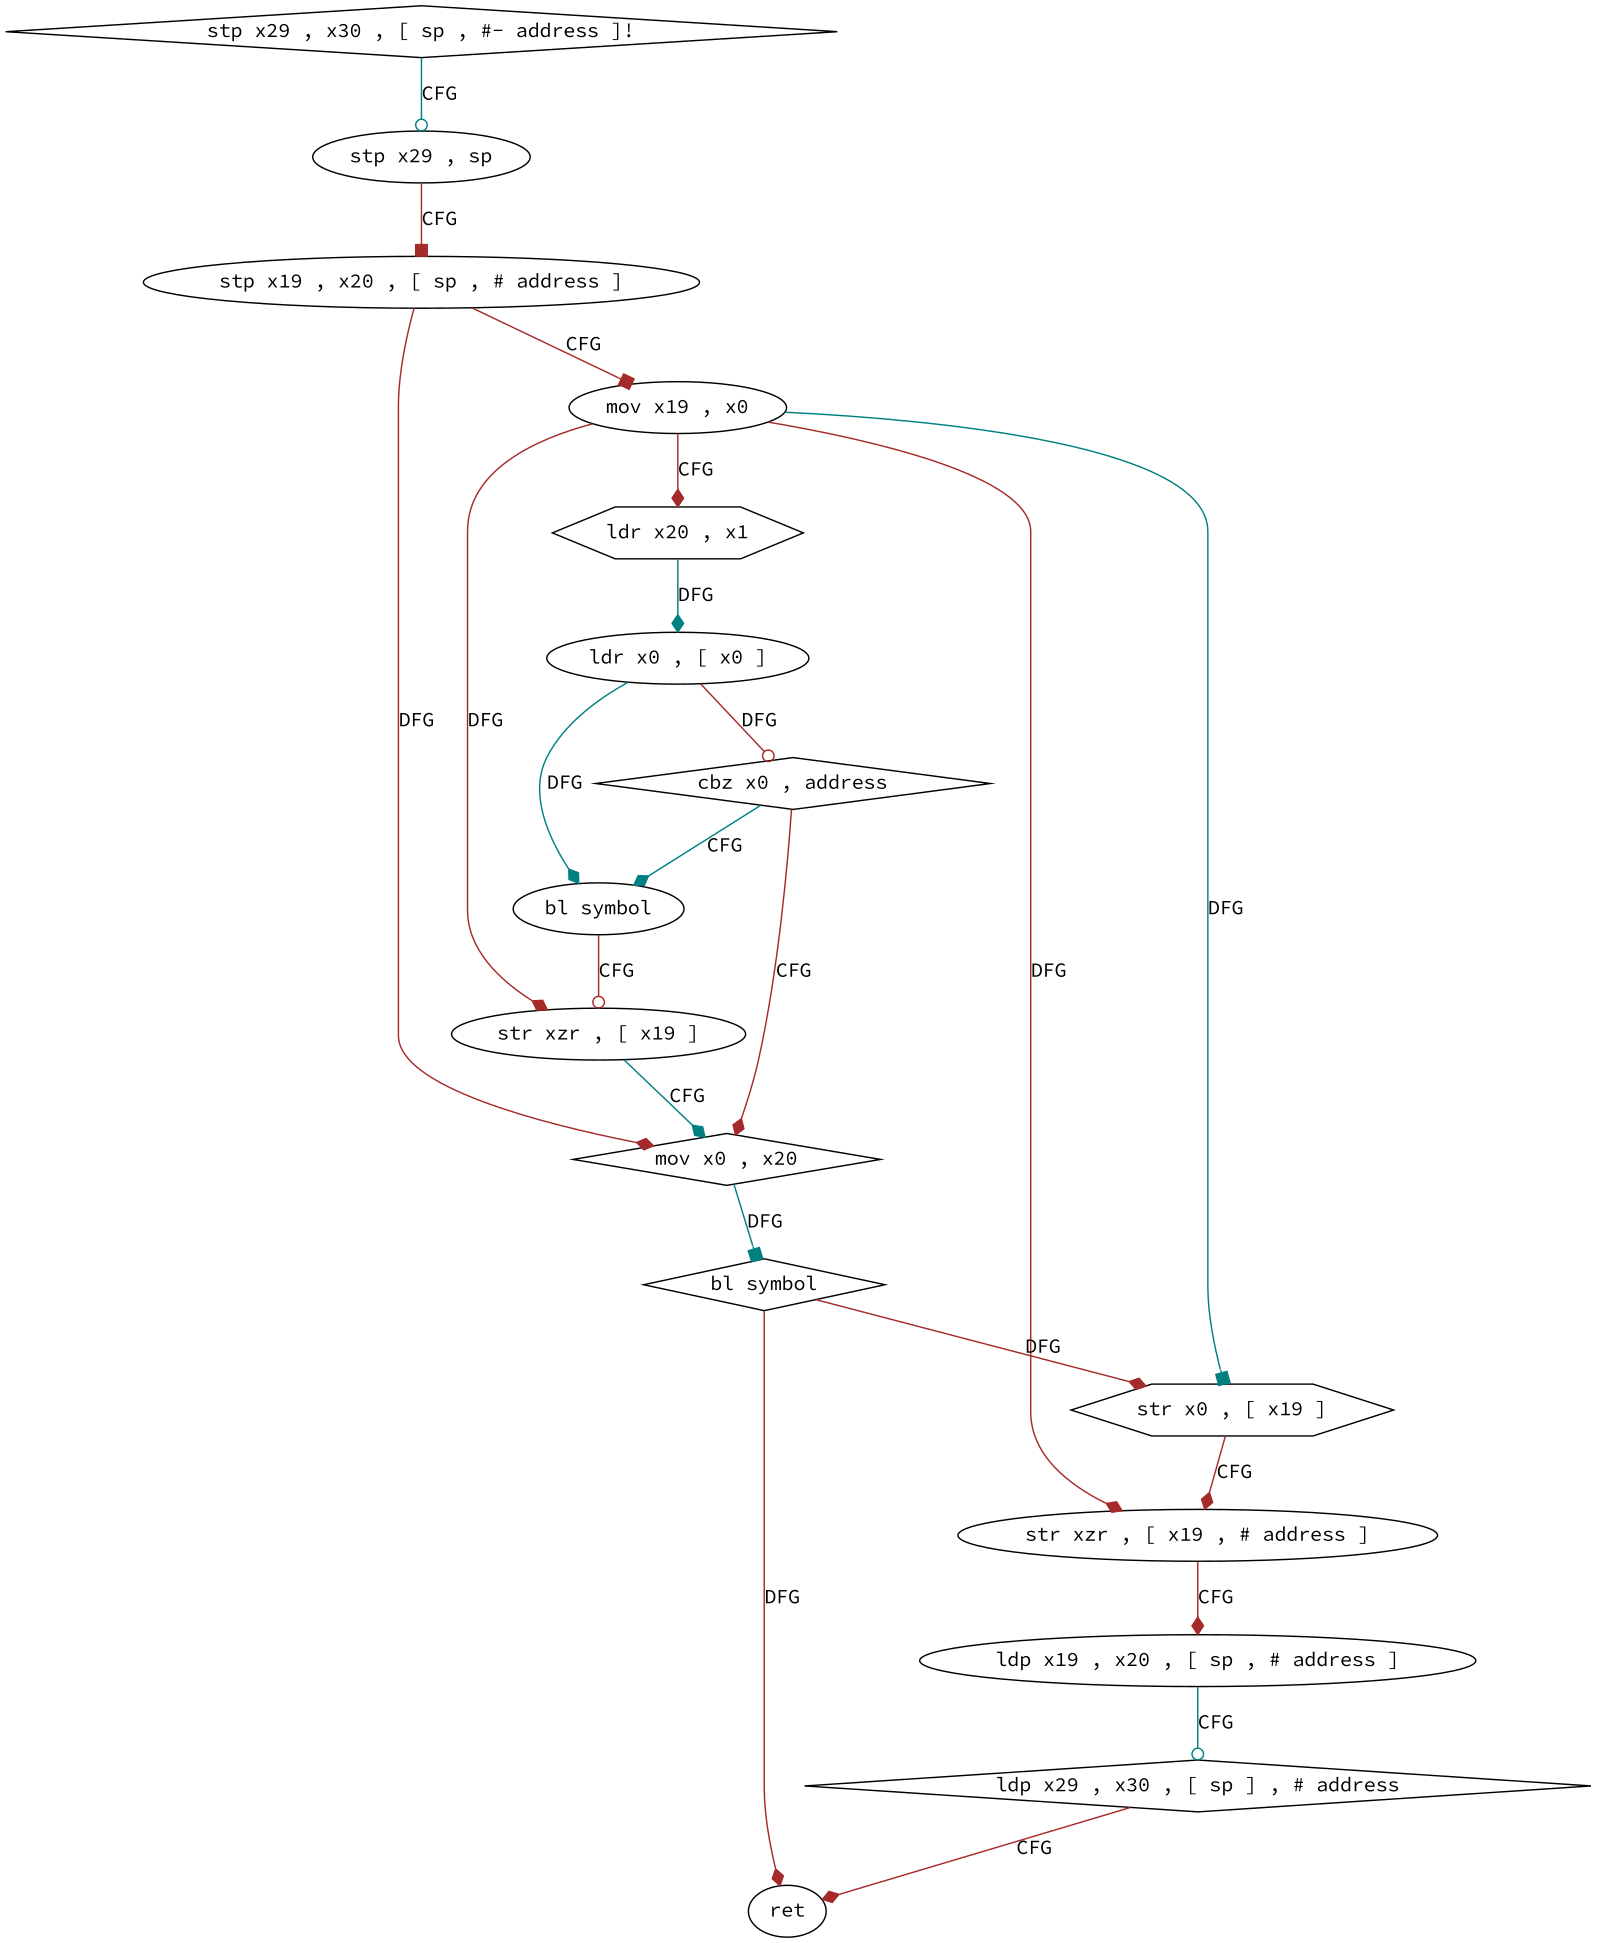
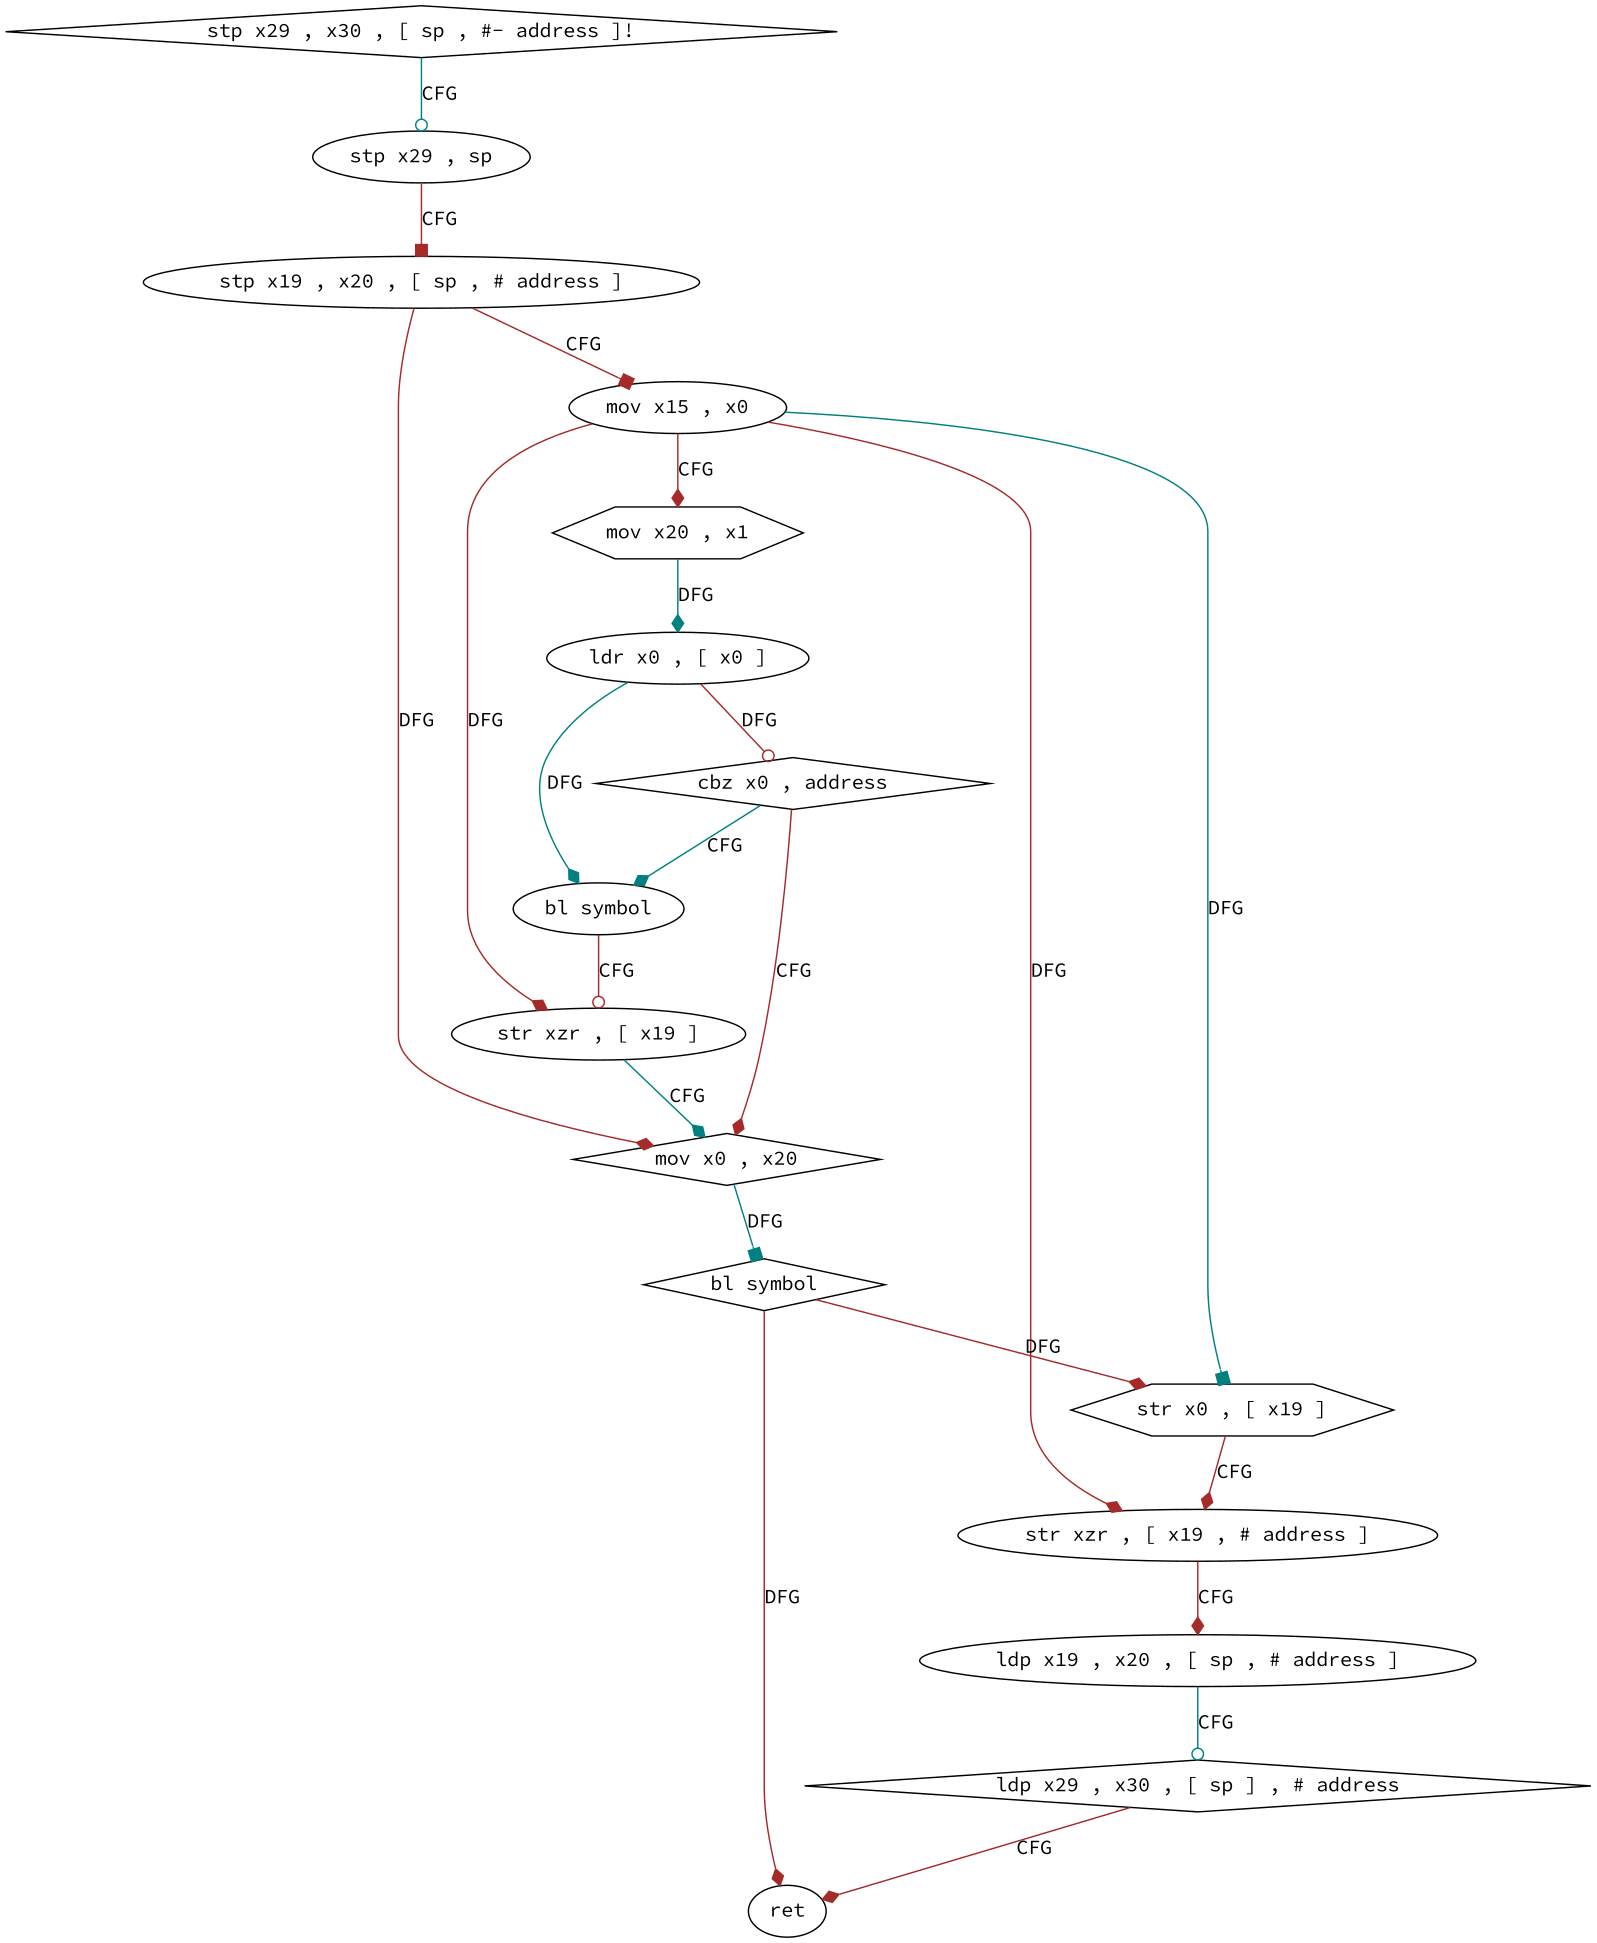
node "mov x19 , x0": label "mov x19 , x0" -> "mov x15 , x0"
node "ldr x20 , x1": label "ldr x20 , x1" -> "mov x20 , x1"
